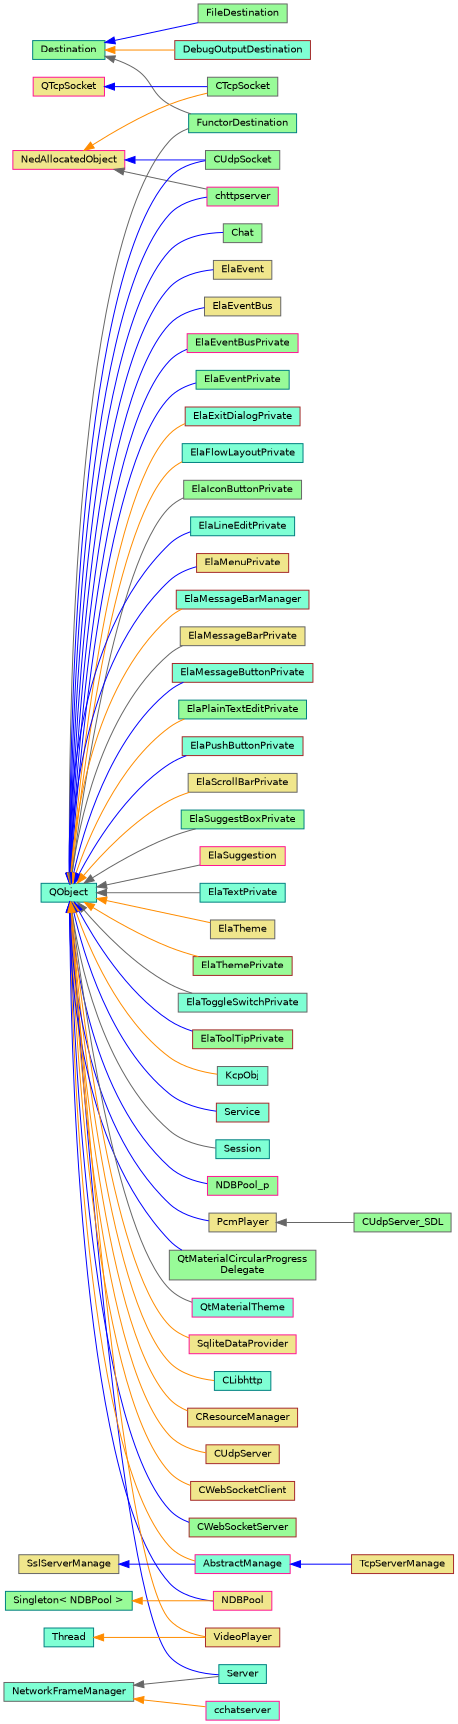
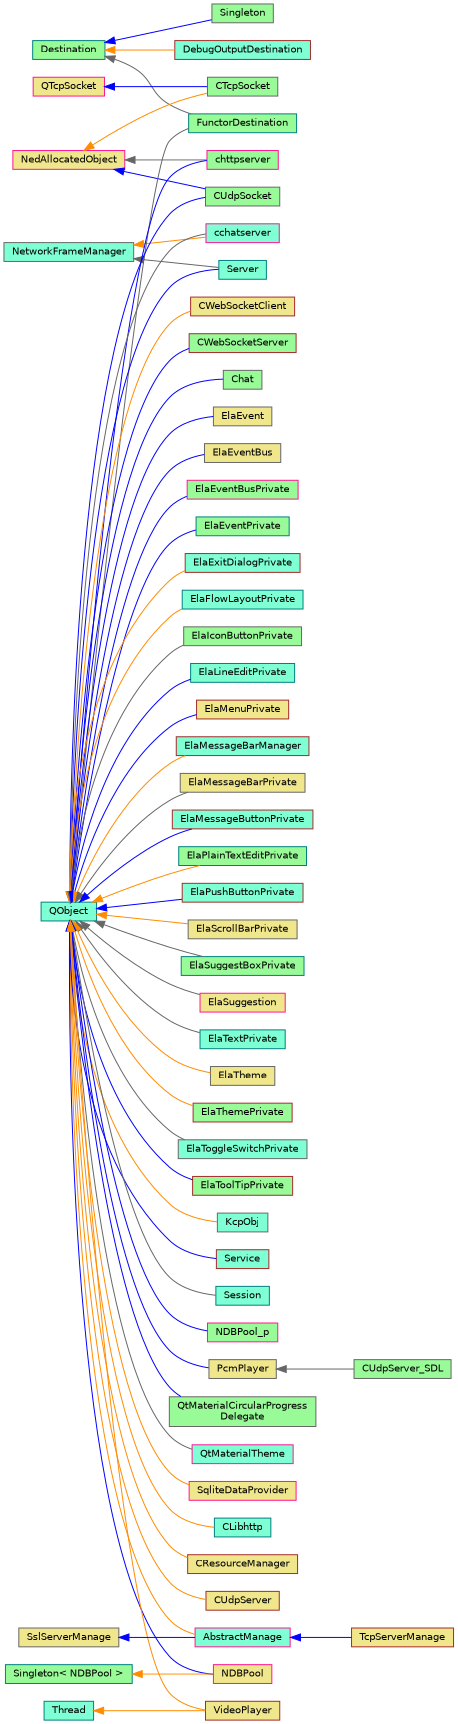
node "FileDestination": label "FileDestination" -> "Singleton"
edge "cchatserver" -> "QObject": added
